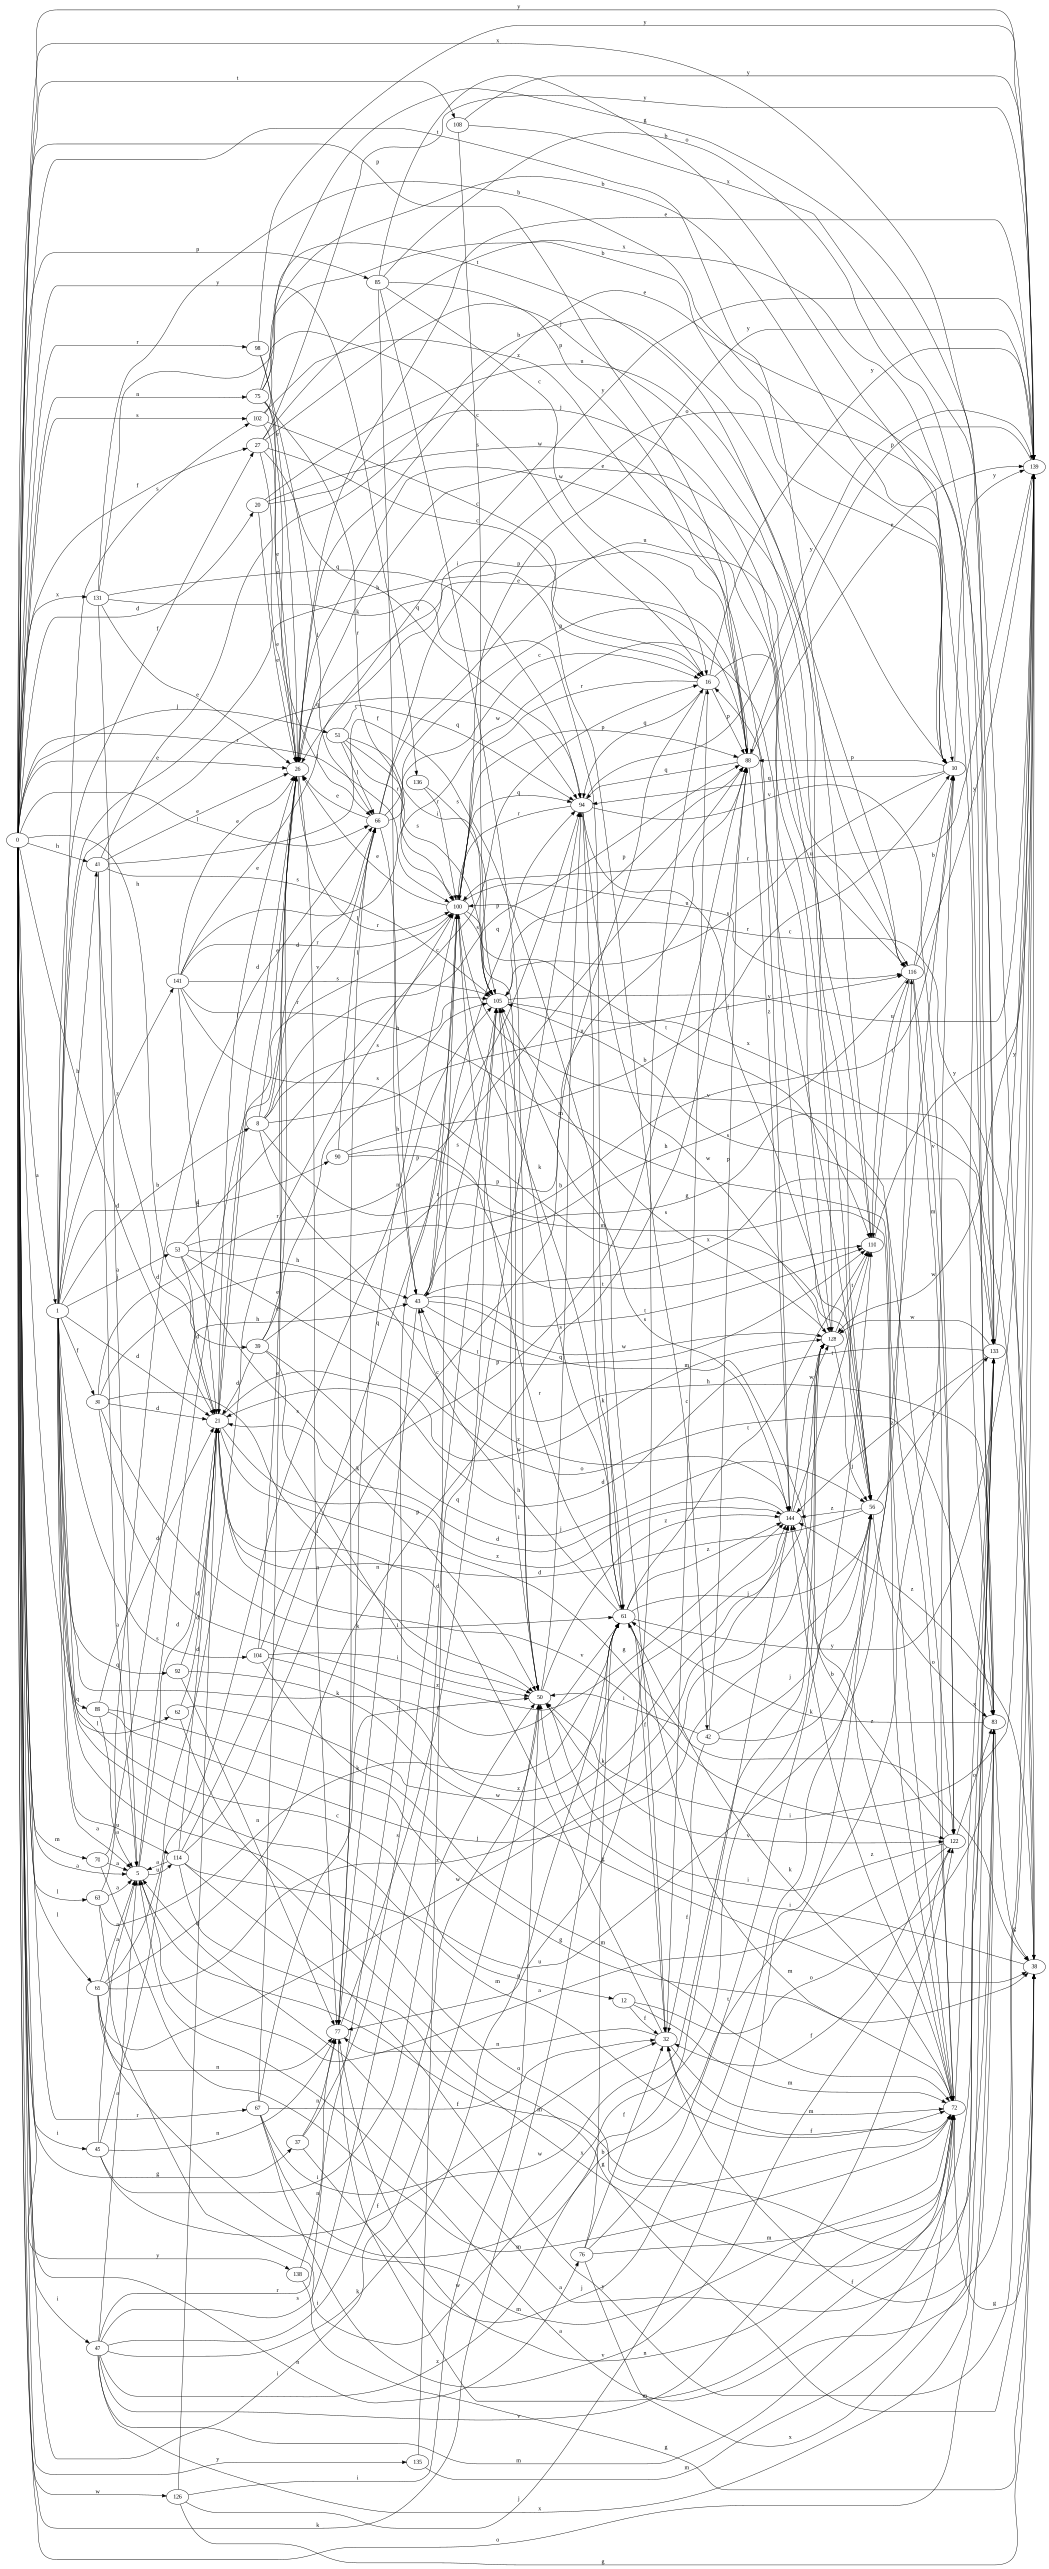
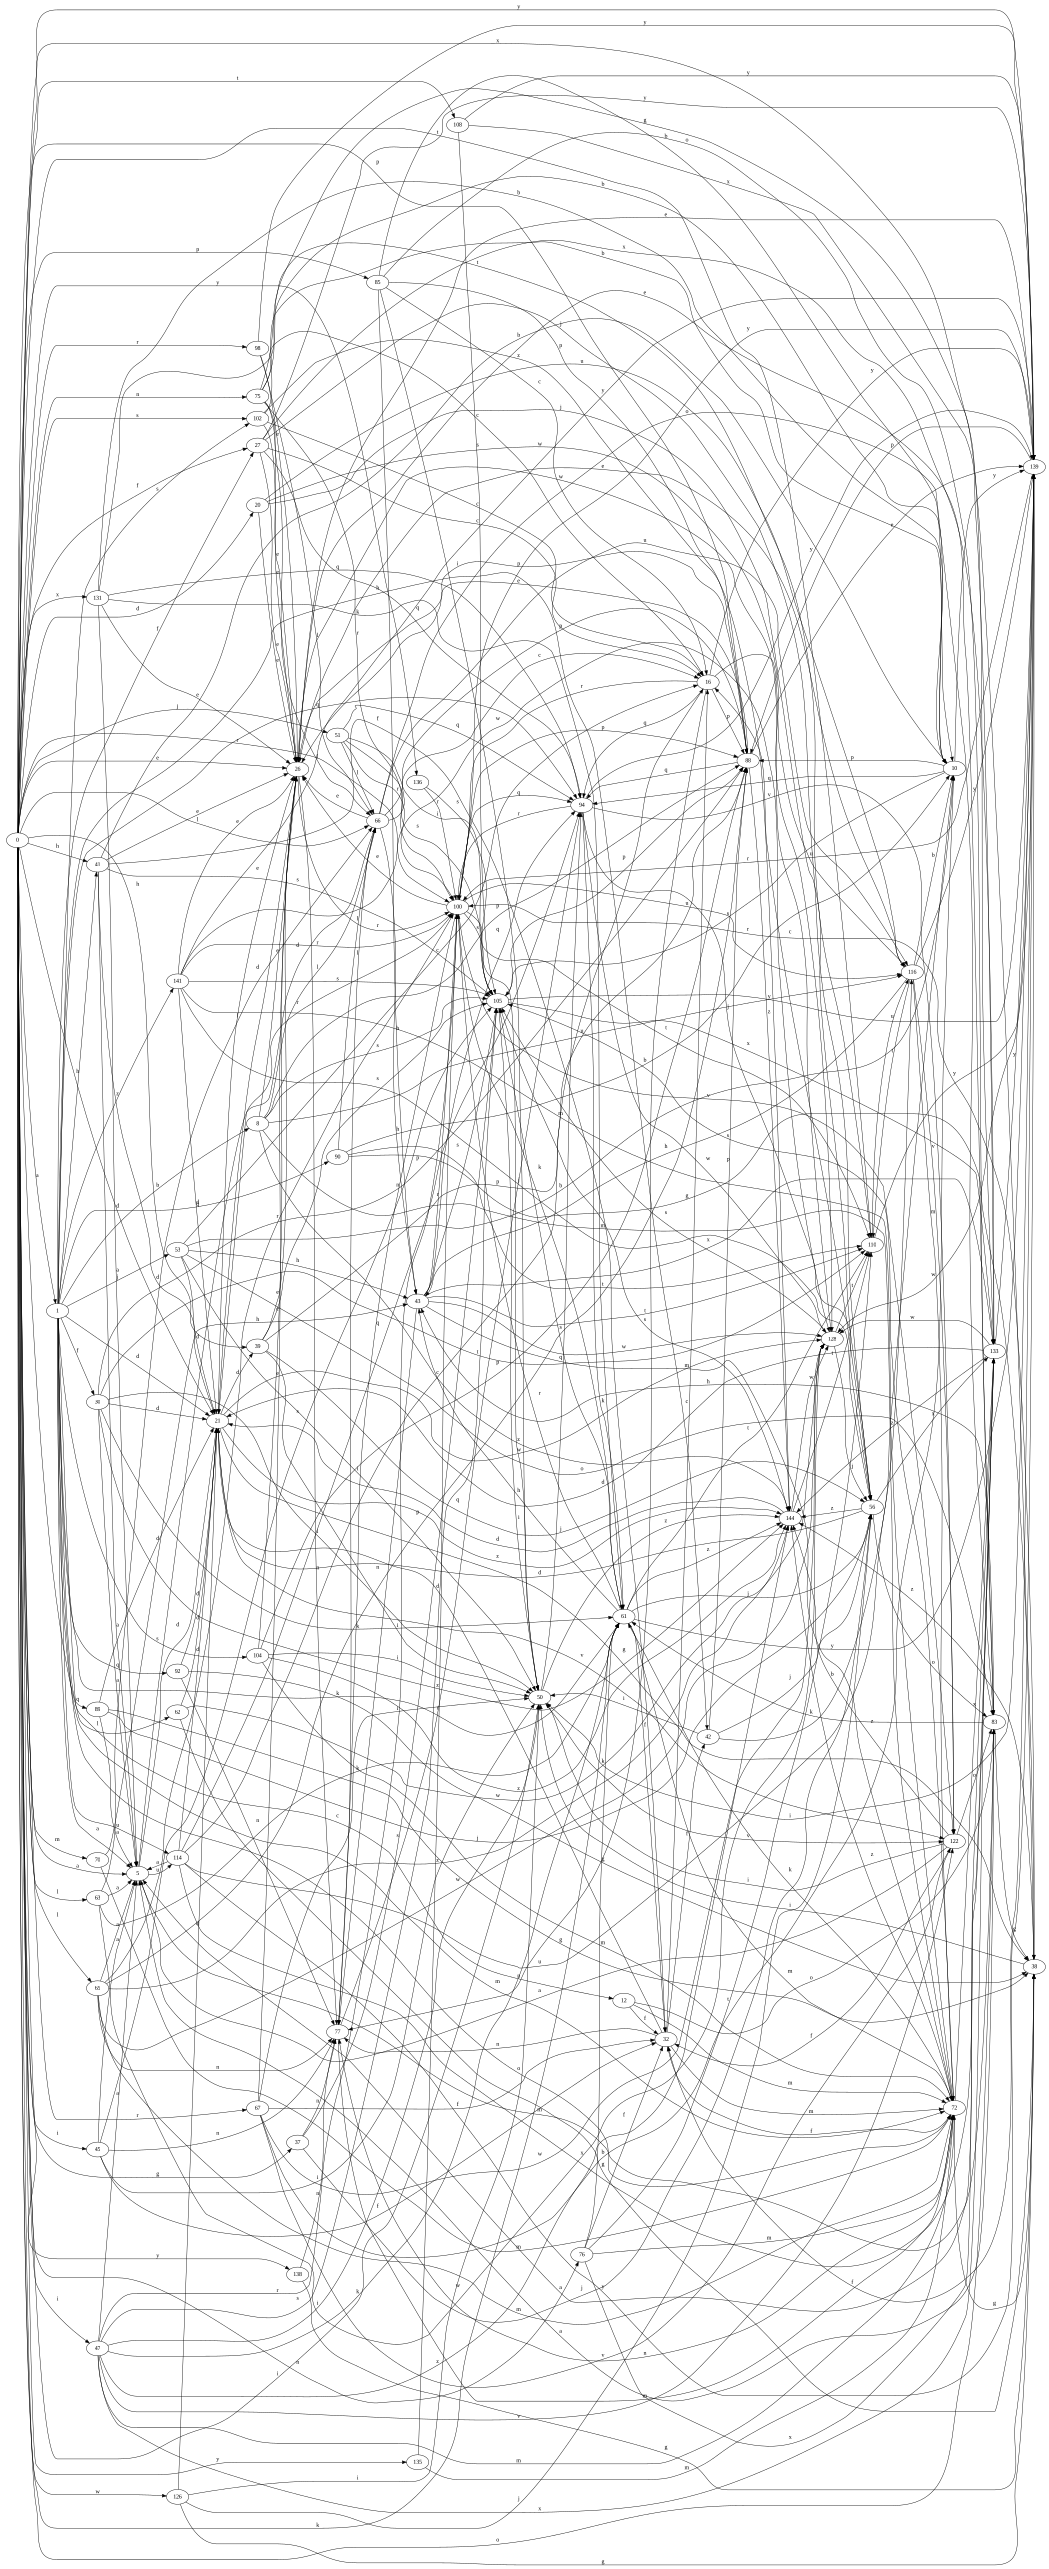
edge "8" -> "66": label "v" -> "l"
edge "39" -> "21": reversed
edge "53" -> "50": label "k" -> "i"
edge "70" -> "5": now "30" -> "5"
edge "42" -> "32": reversed
